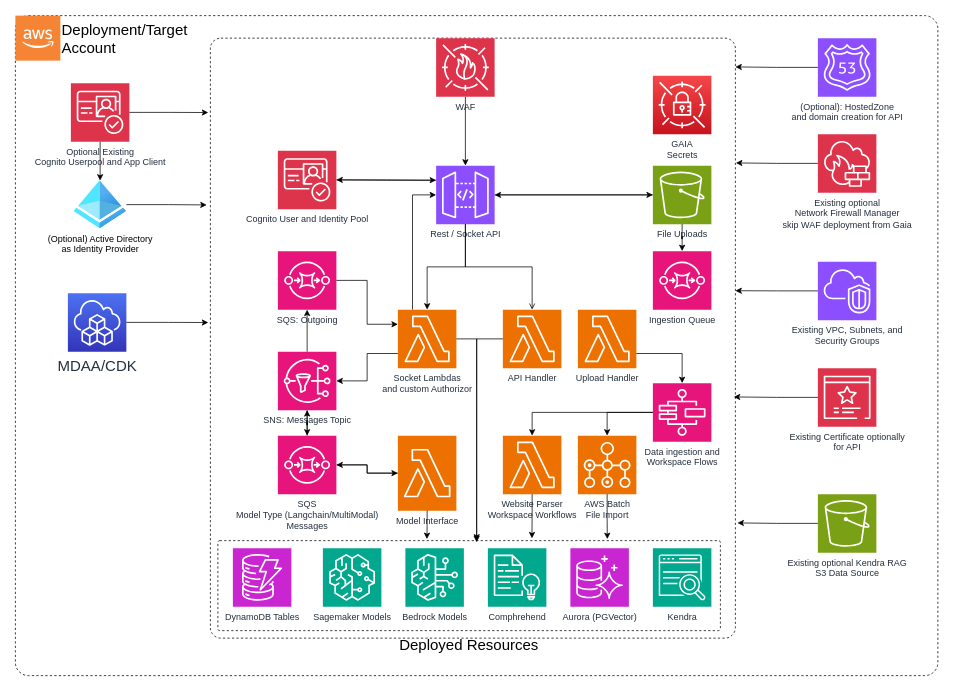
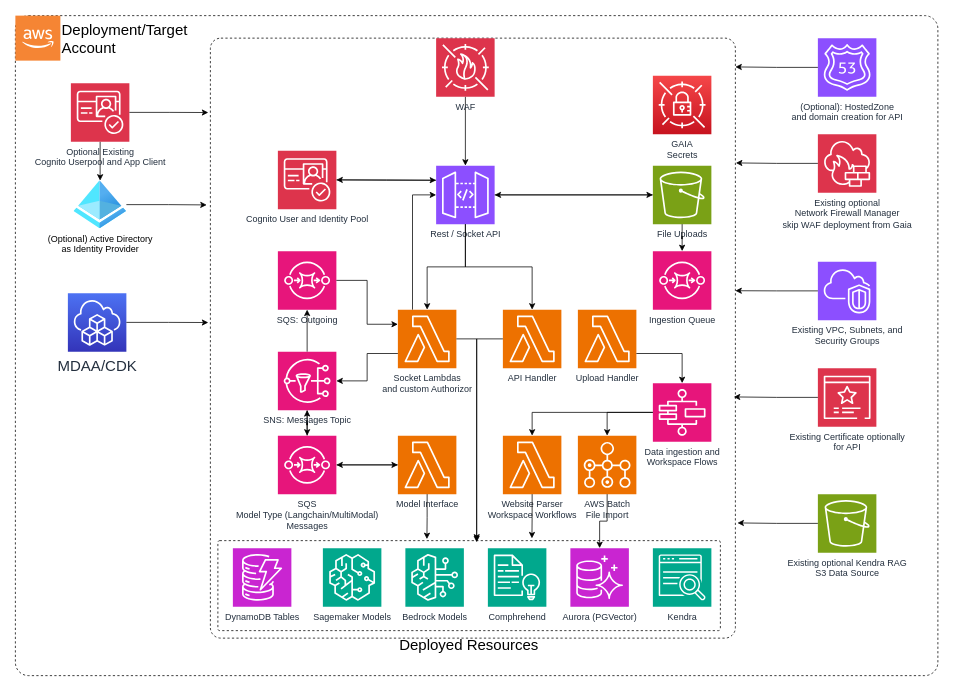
edge "Rest / Socket API" -> "API Handler": arrowhead open -> classic
node "Model Interface": size 59x75 -> 59x59
edge "AWS Batch File Import" -> "Deployed Resources": now "AWS Batch File Import" -> "Aurora (PGVector)"
